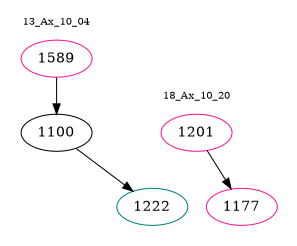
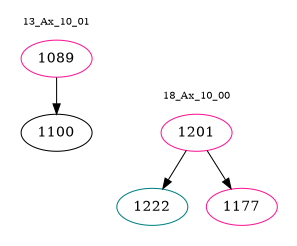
cluster "13_Ax_10_04": label "13_Ax_10_04" -> "13_Ax_10_01"
node "1589": label "1589" -> "1089"
cluster "18_Ax_10_20": label "18_Ax_10_20" -> "18_Ax_10_00"
edge "1100" -> "1222": now "1201" -> "1222"
